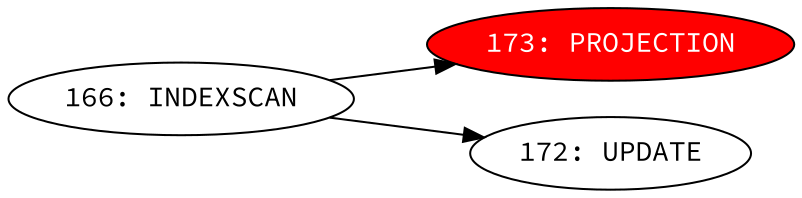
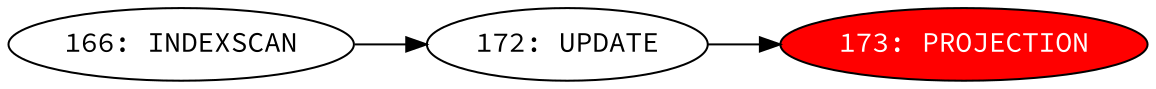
edge "166: INDEXSCAN" -> "173: PROJECTION": now "172: UPDATE" -> "173: PROJECTION"
